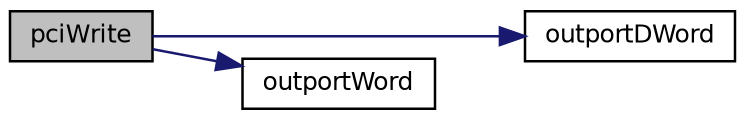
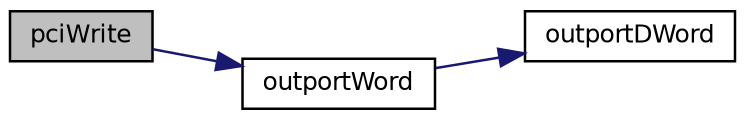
edge "pciWrite" -> "outportDWord": now "outportWord" -> "outportDWord"
